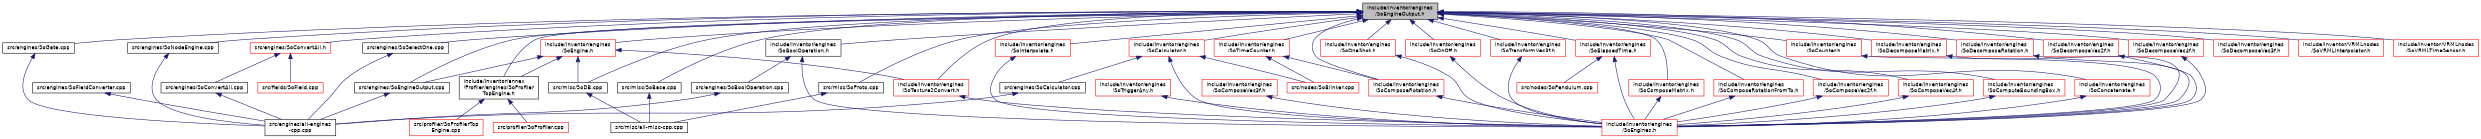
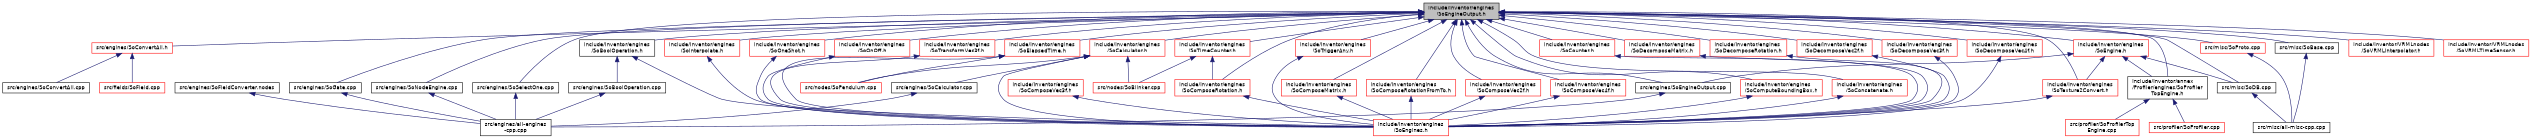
edge "include/Inventor/engines /SoTriggerAny.h" -> "include/Inventor/engines /SoEngineOutput.h": added
edge "src/nodes/SoPendulum.cpp" -> "include/Inventor/engines /SoCalculator.h": added
node "src/engines/SoFieldConverter.cpp": label "src/engines/SoFieldConverter.cpp" -> "src/engines/SoFieldConverter.nodes"
node "src/misc/SoProto.cpp": color black -> red
edge "src/engines/all-engines -cpp.cpp" -> "src/engines/SoConvertAll.cpp": removed
edge "include/Inventor/engines /SoEngines.h" -> "include/Inventor/engines /SoDecomposeVec3f.h": added
